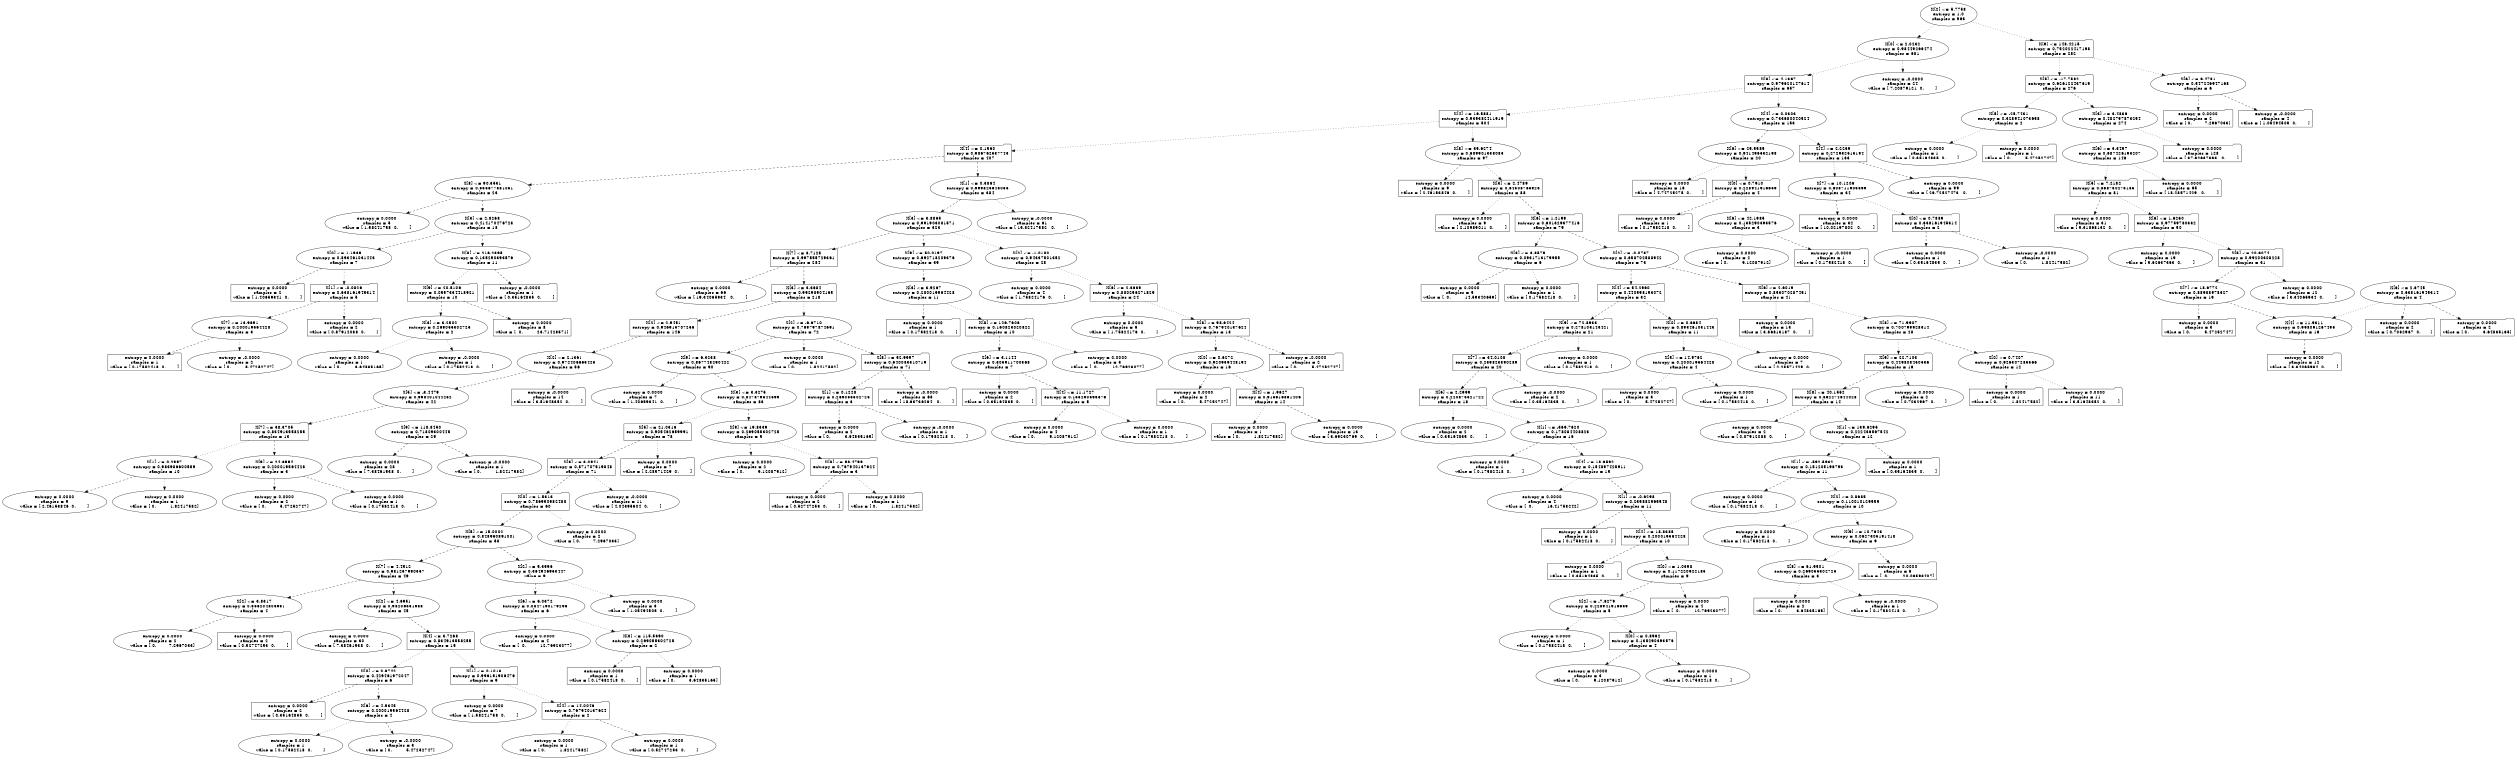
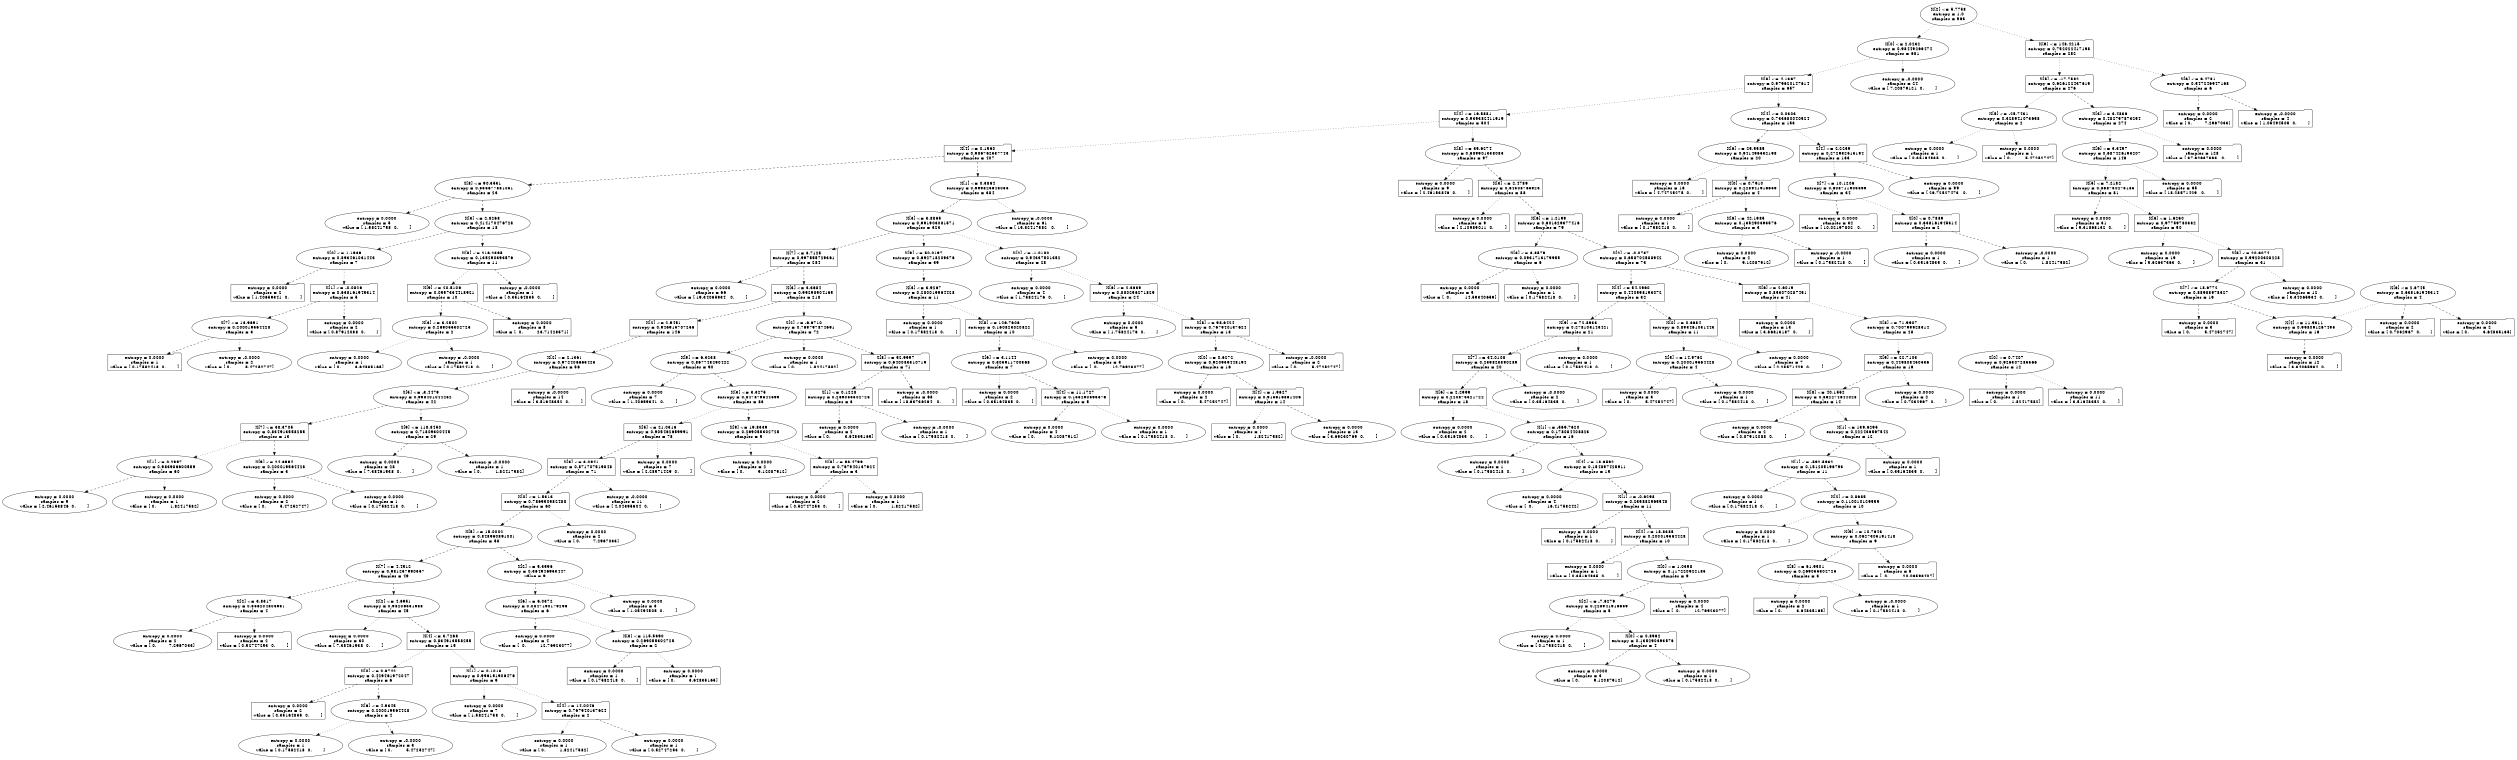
edge "X[8] <= 35.6274 entropy = 0.689901338083 samples = 97" -> "X[3] <= 2.4789 entropy = 0.64508765923 samples = 88": style dotted -> dashed
edge "X[8] <= 71.9907 entropy = 0.700799928314 samples = 28" -> "X[0] <= 0.7407 entropy = 0.926307285566 samples = 12": removed
edge "X[5] <= -3.4479 entropy = 0.998401044252 samples = 42" -> "X[9] <= 118.8450 entropy = 0.71809300445 samples = 29": added
node "X[1] <= 0.2997 entropy = 0.983986600559 samples = 10": label "X[1] <= 0.2997 entropy = 0.983986600559 samples = 10" -> "X[1] <= 0.2997 entropy = 0.983986600559 samples = 60"
edge "X[9] <= 10.7643 entropy = 0.0627305191418 samples = 9" -> "X[8] <= 61.9501 entropy = 0.269055302725 samples = 3": style dotted -> dashed
